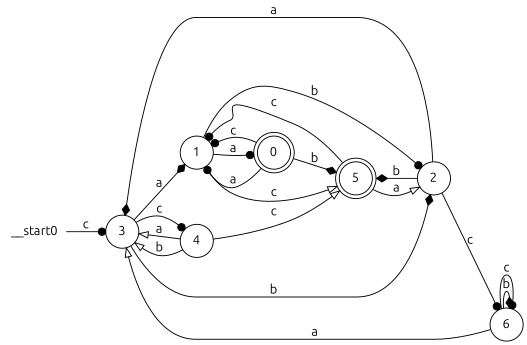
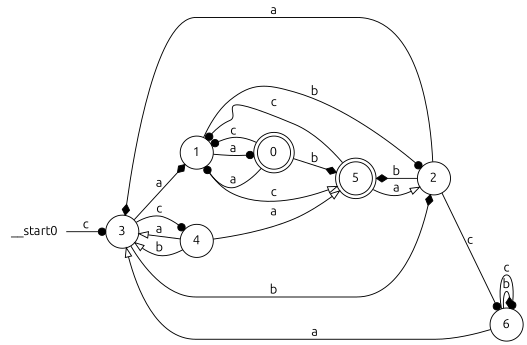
edge "4" -> "5": label "c" -> "a"
